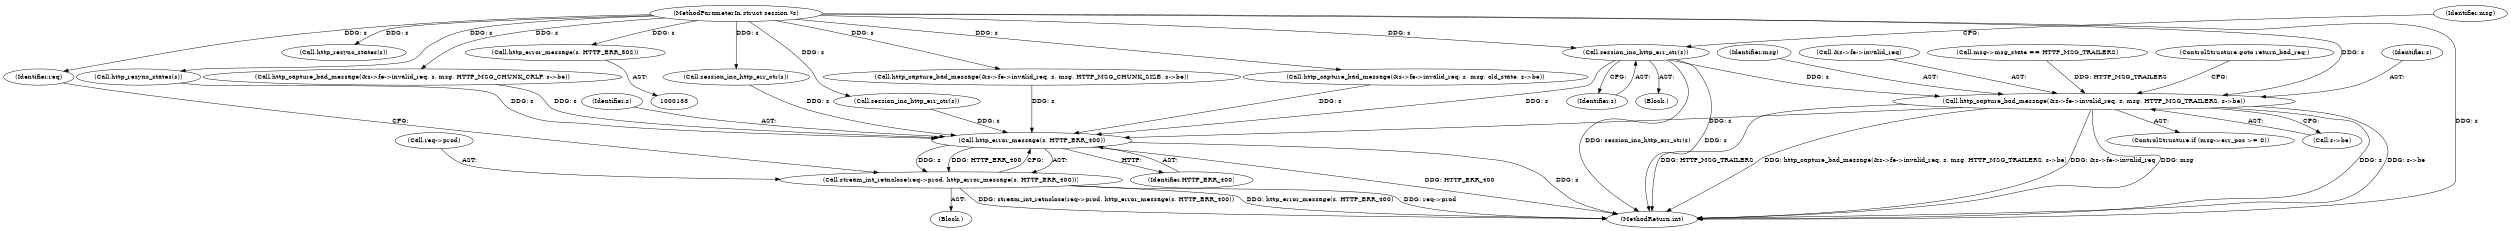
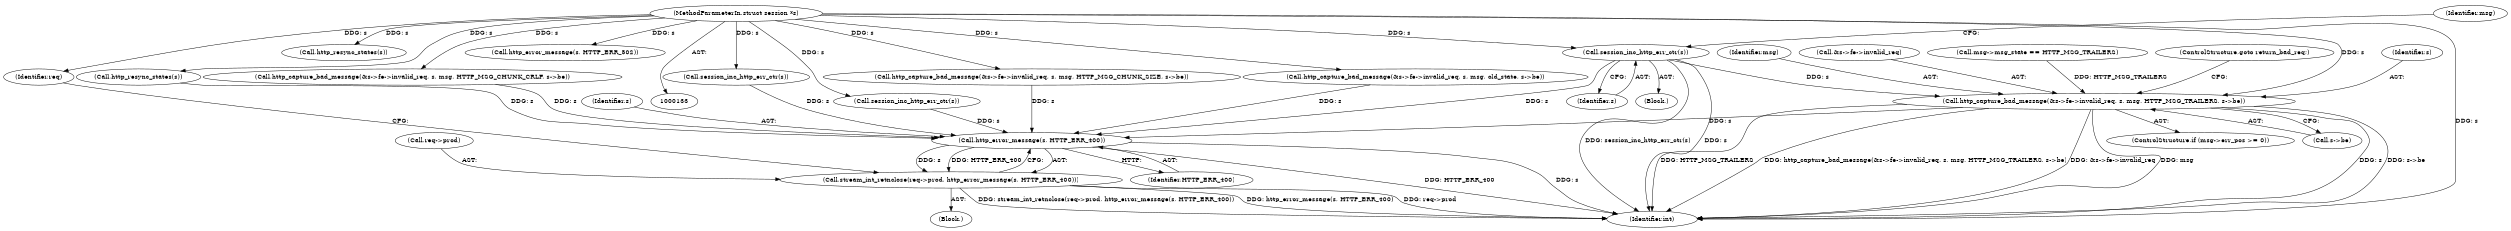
edge "(Call,http_error_message(s, HTTP_ERR_502))" -> "1000133": now "(MethodParameterIn,struct session *s)" -> "1000133"
node "(MethodReturn,int)": label "(MethodReturn,int)" -> "(Identifier,int)"
